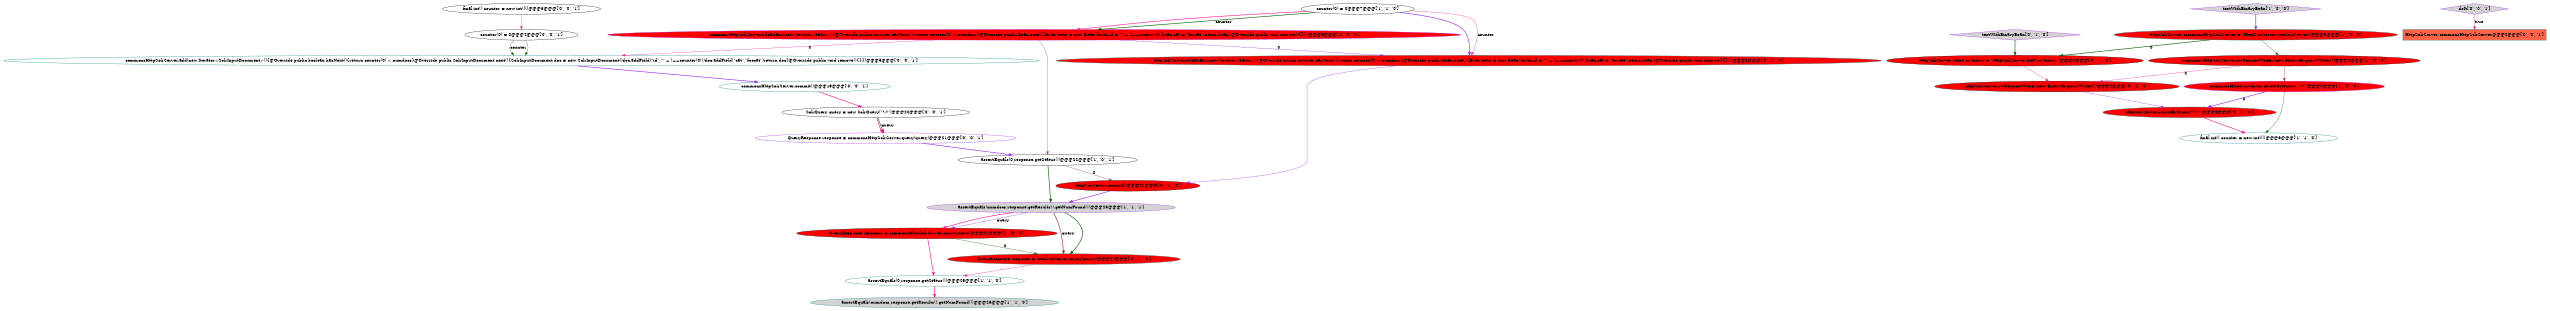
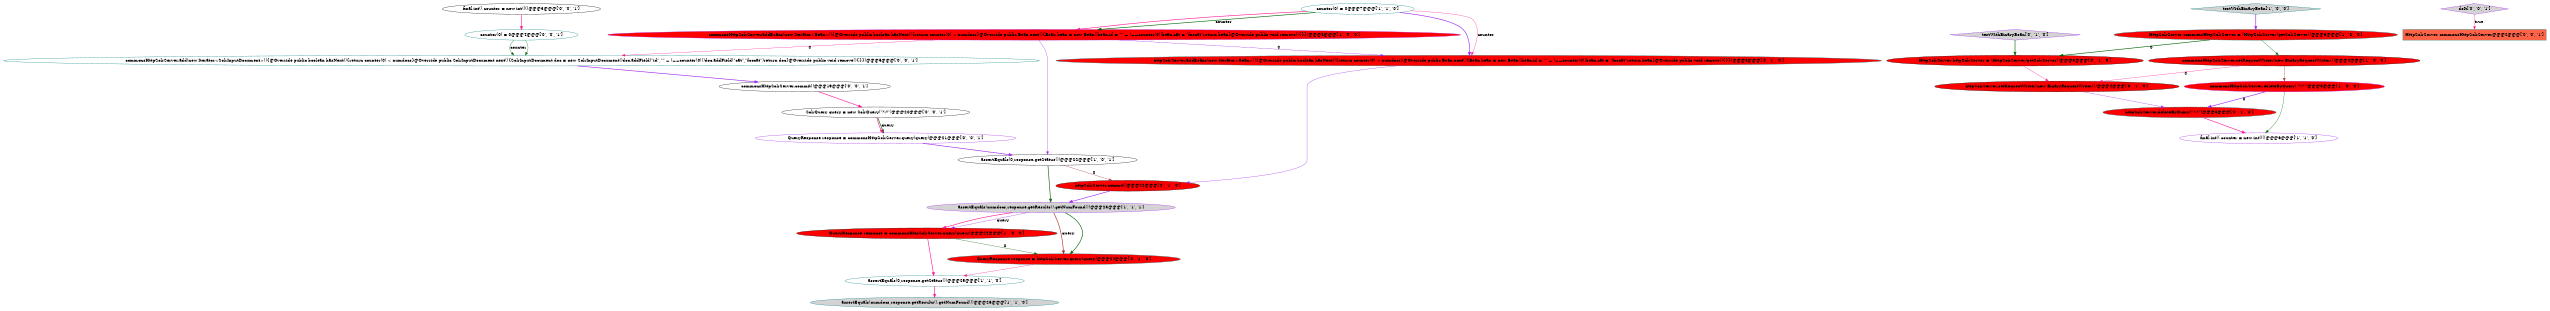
node "counter(0( = 0@@@7@@@['1', '1', '0']": color black -> teal
node "testWithBinaryBean['1', '0', '0']": color purple -> teal
edge "final int(( counter = new int((((@@@3@@@['0', '0', '1']" -> "counter(0( = 0@@@4@@@['0', '0', '1']": style solid -> bold
node "counter(0( = 0@@@4@@@['0', '0', '1']": color black -> teal
node "commonsHttpSolrServer.commit()@@@19@@@['0', '0', '1']": color teal -> black
node "final int(( counter = new int((((@@@6@@@['1', '1', '0']": color teal -> purple
